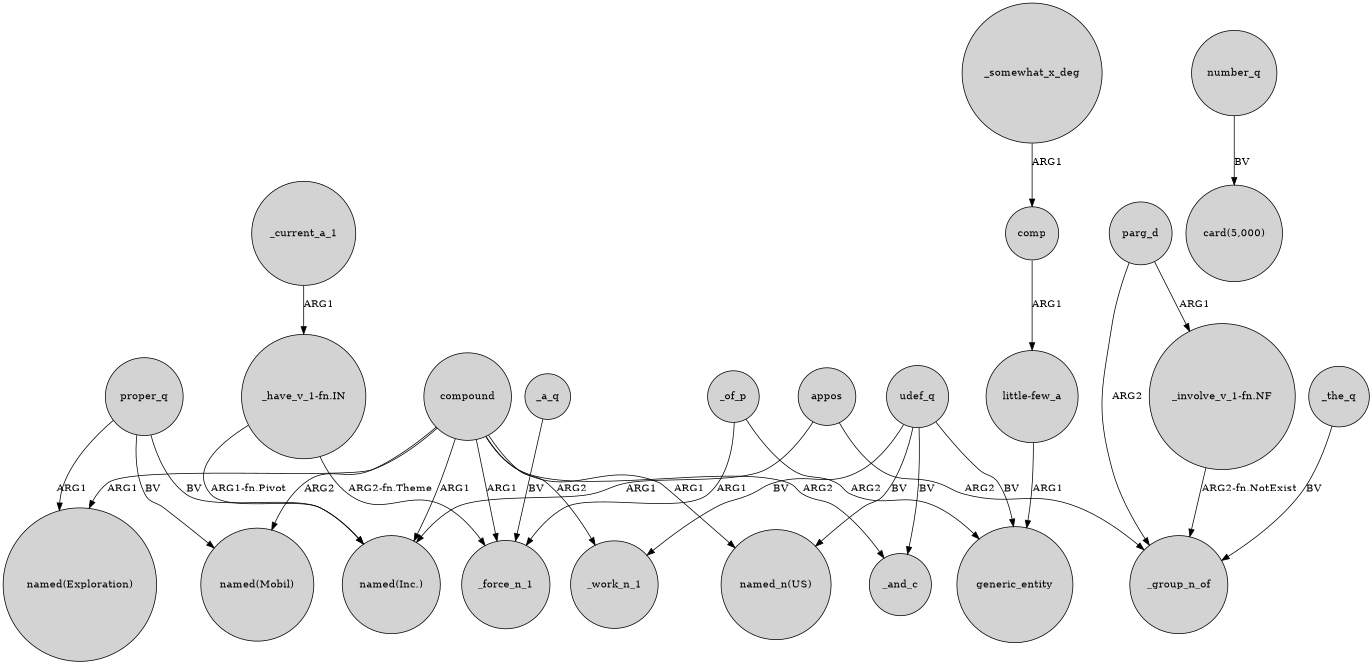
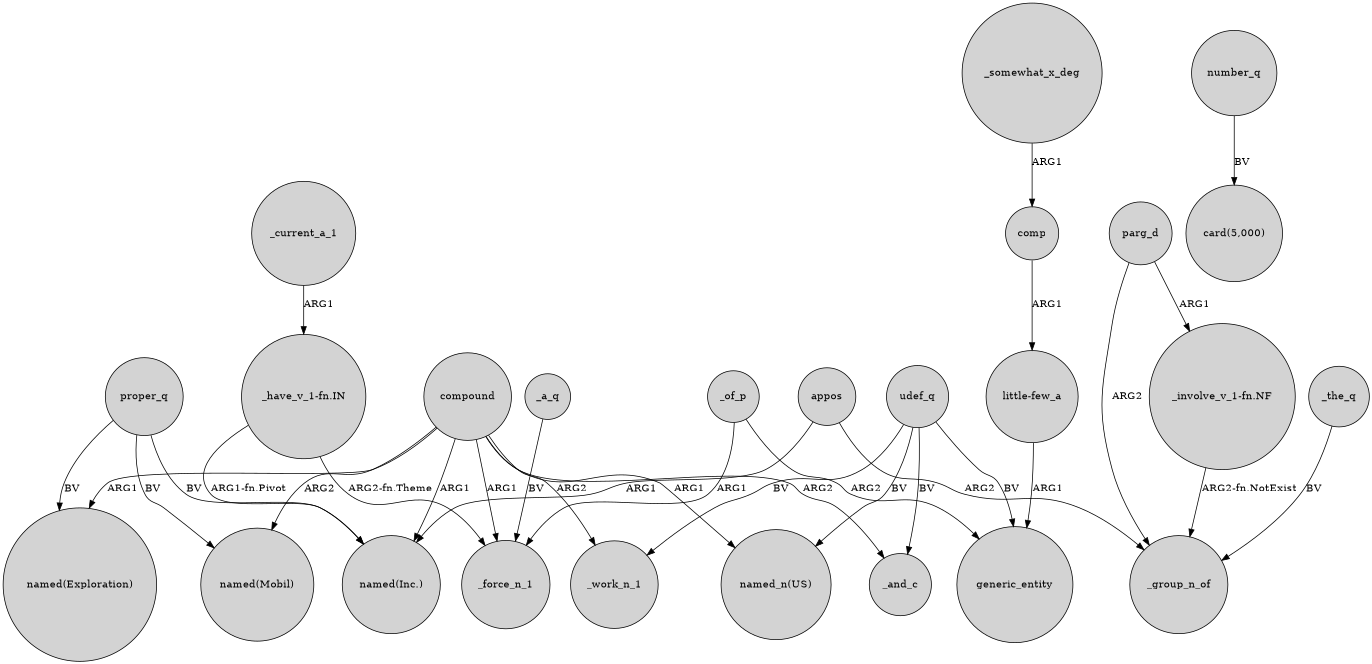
edge "proper_q" -> "named(Exploration)": label "ARG1" -> "BV"
